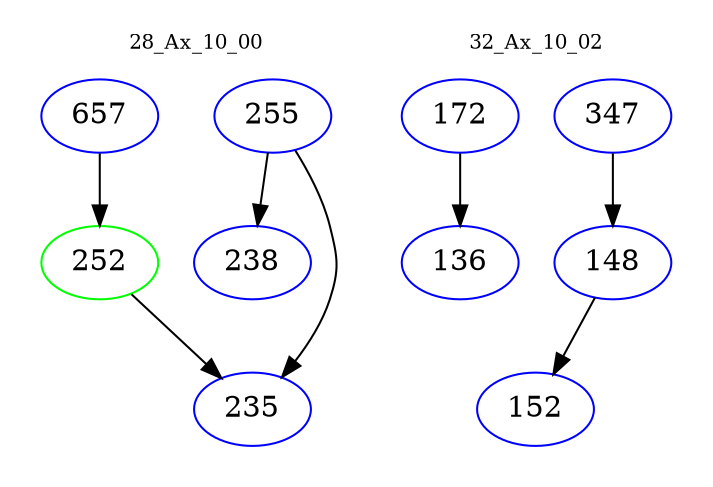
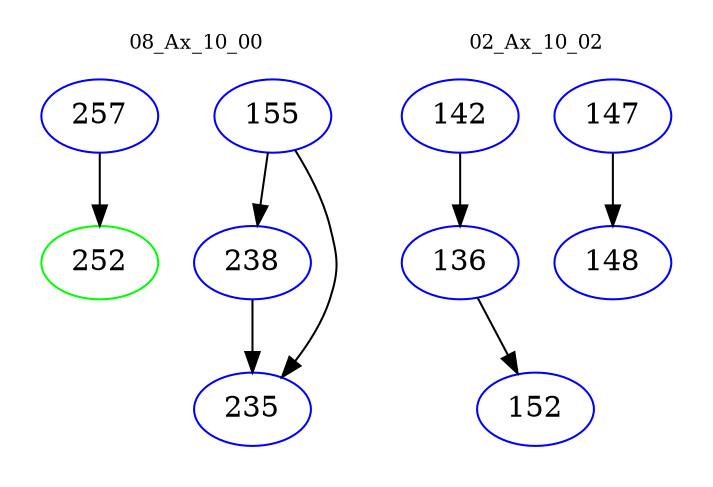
cluster "28_Ax_10_00": label "28_Ax_10_00" -> "08_Ax_10_00"
cluster "32_Ax_10_02": label "32_Ax_10_02" -> "02_Ax_10_02"
node "657": label "657" -> "257"
node "255": label "255" -> "155"
node "172": label "172" -> "142"
node "347": label "347" -> "147"
edge "148" -> "152": now "136" -> "152"
edge "252" -> "235": now "238" -> "235"
